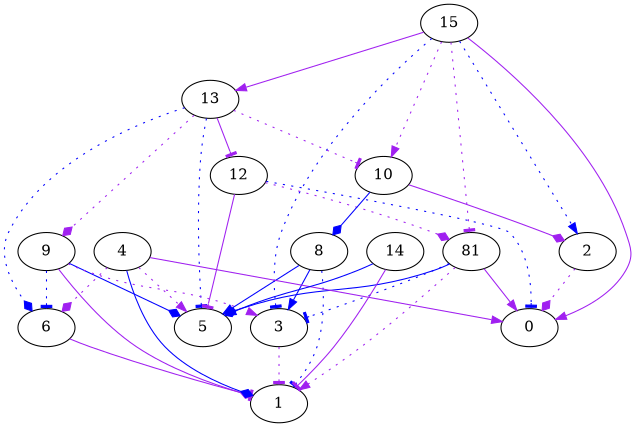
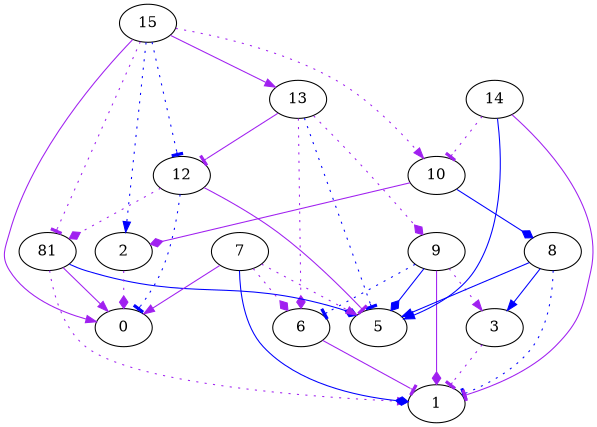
edge "13" -> "10": now "14" -> "10"
edge "15" -> "3": now "15" -> "12"
edge "13" -> "6": color blue -> purple
node "4": label "4" -> "7"
edge "81" -> "3": removed
